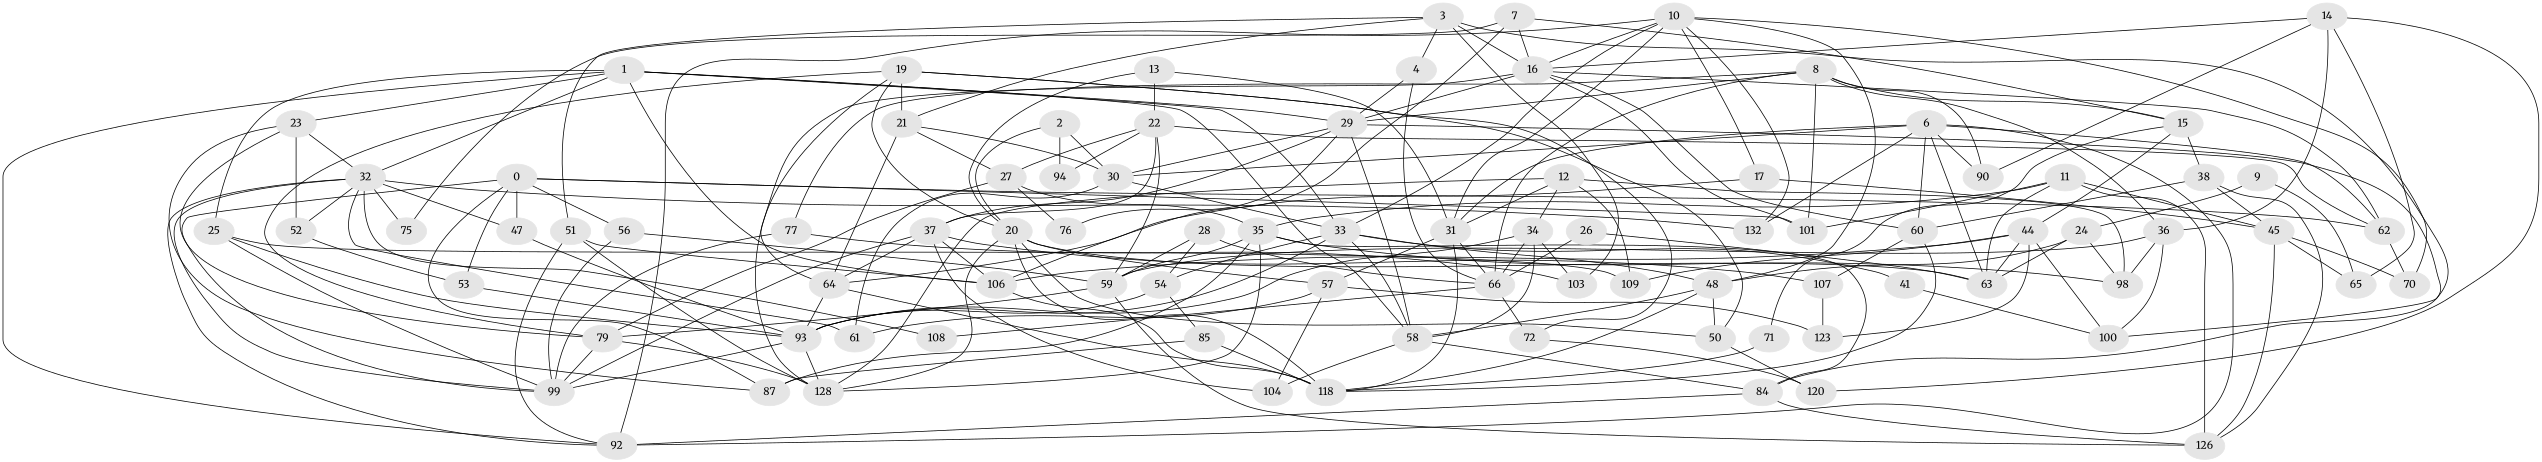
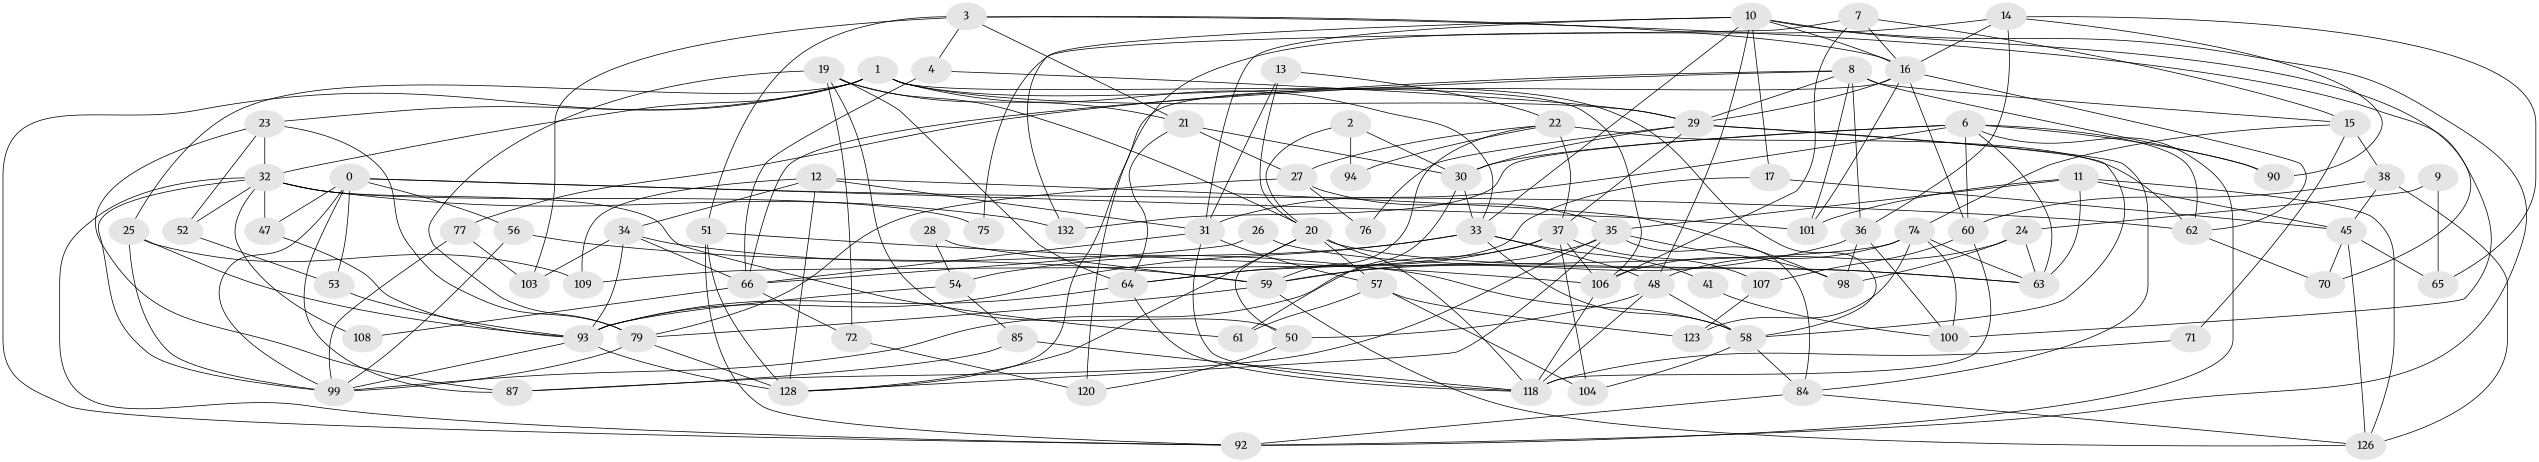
node "44": label "44" -> "74"
edge "28" -- "66": removed
